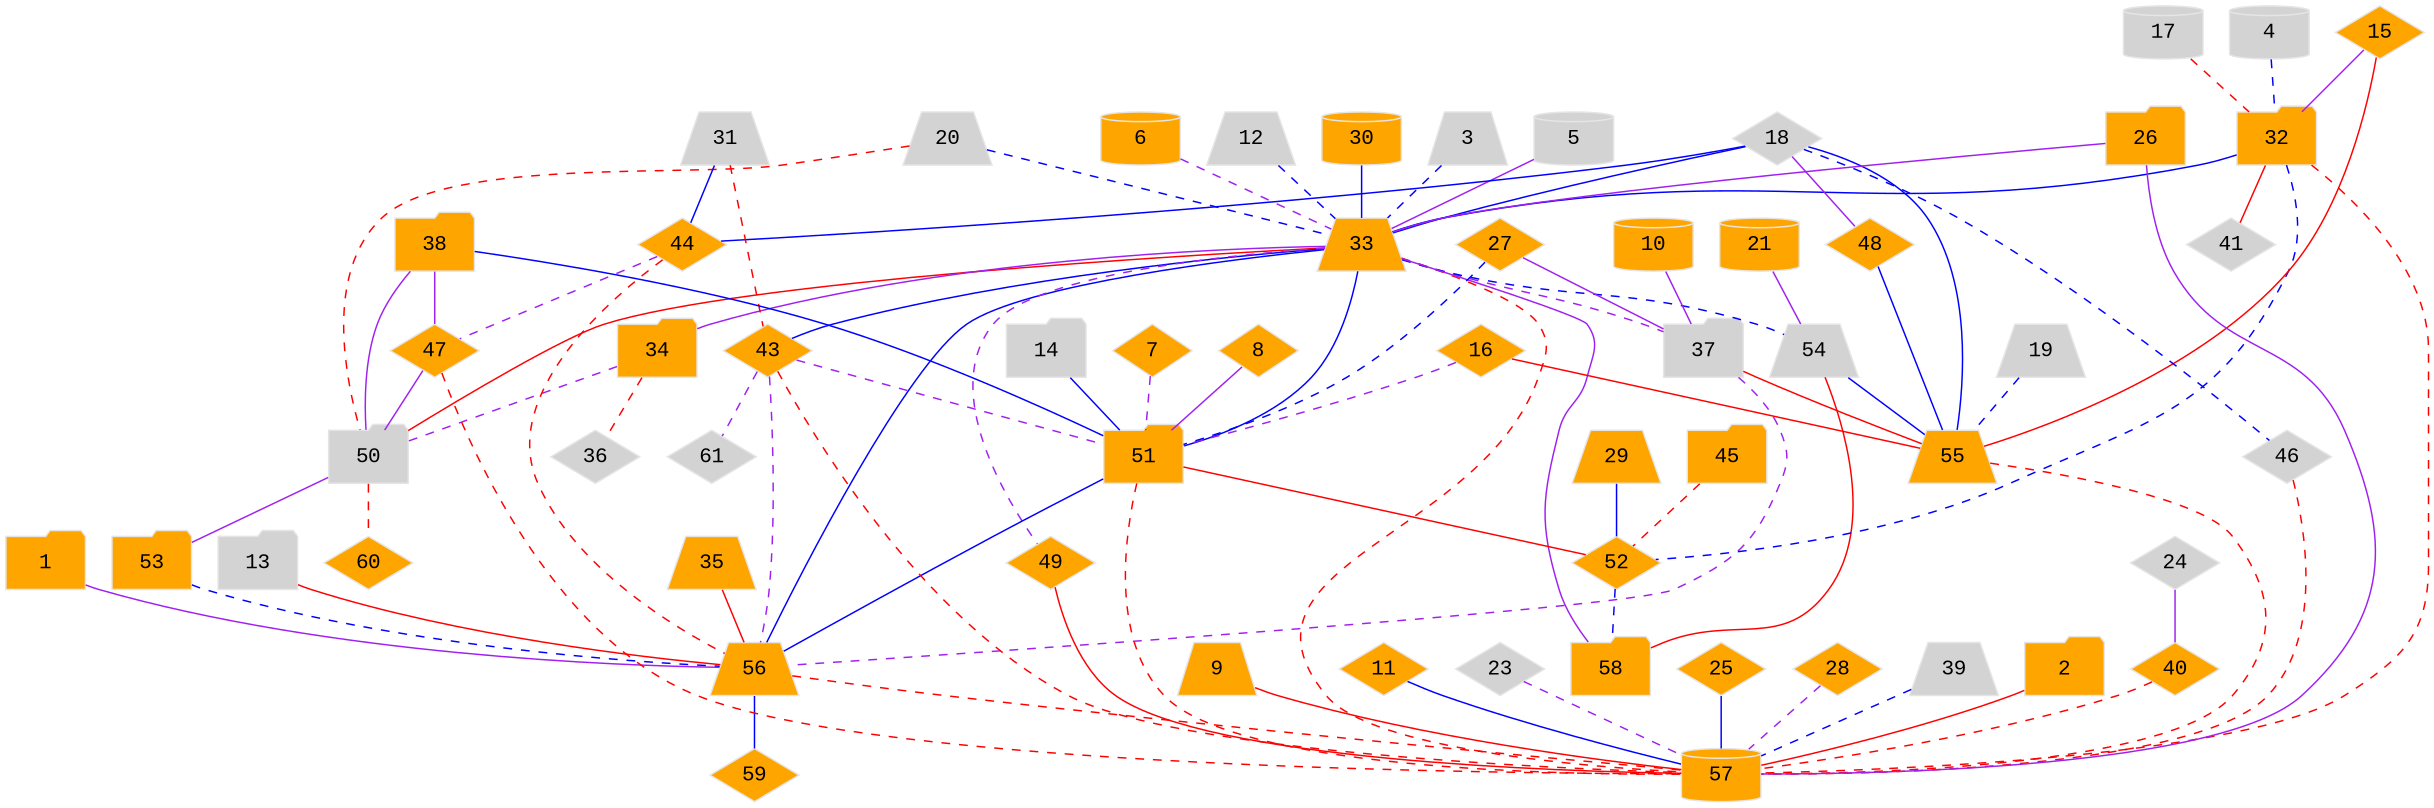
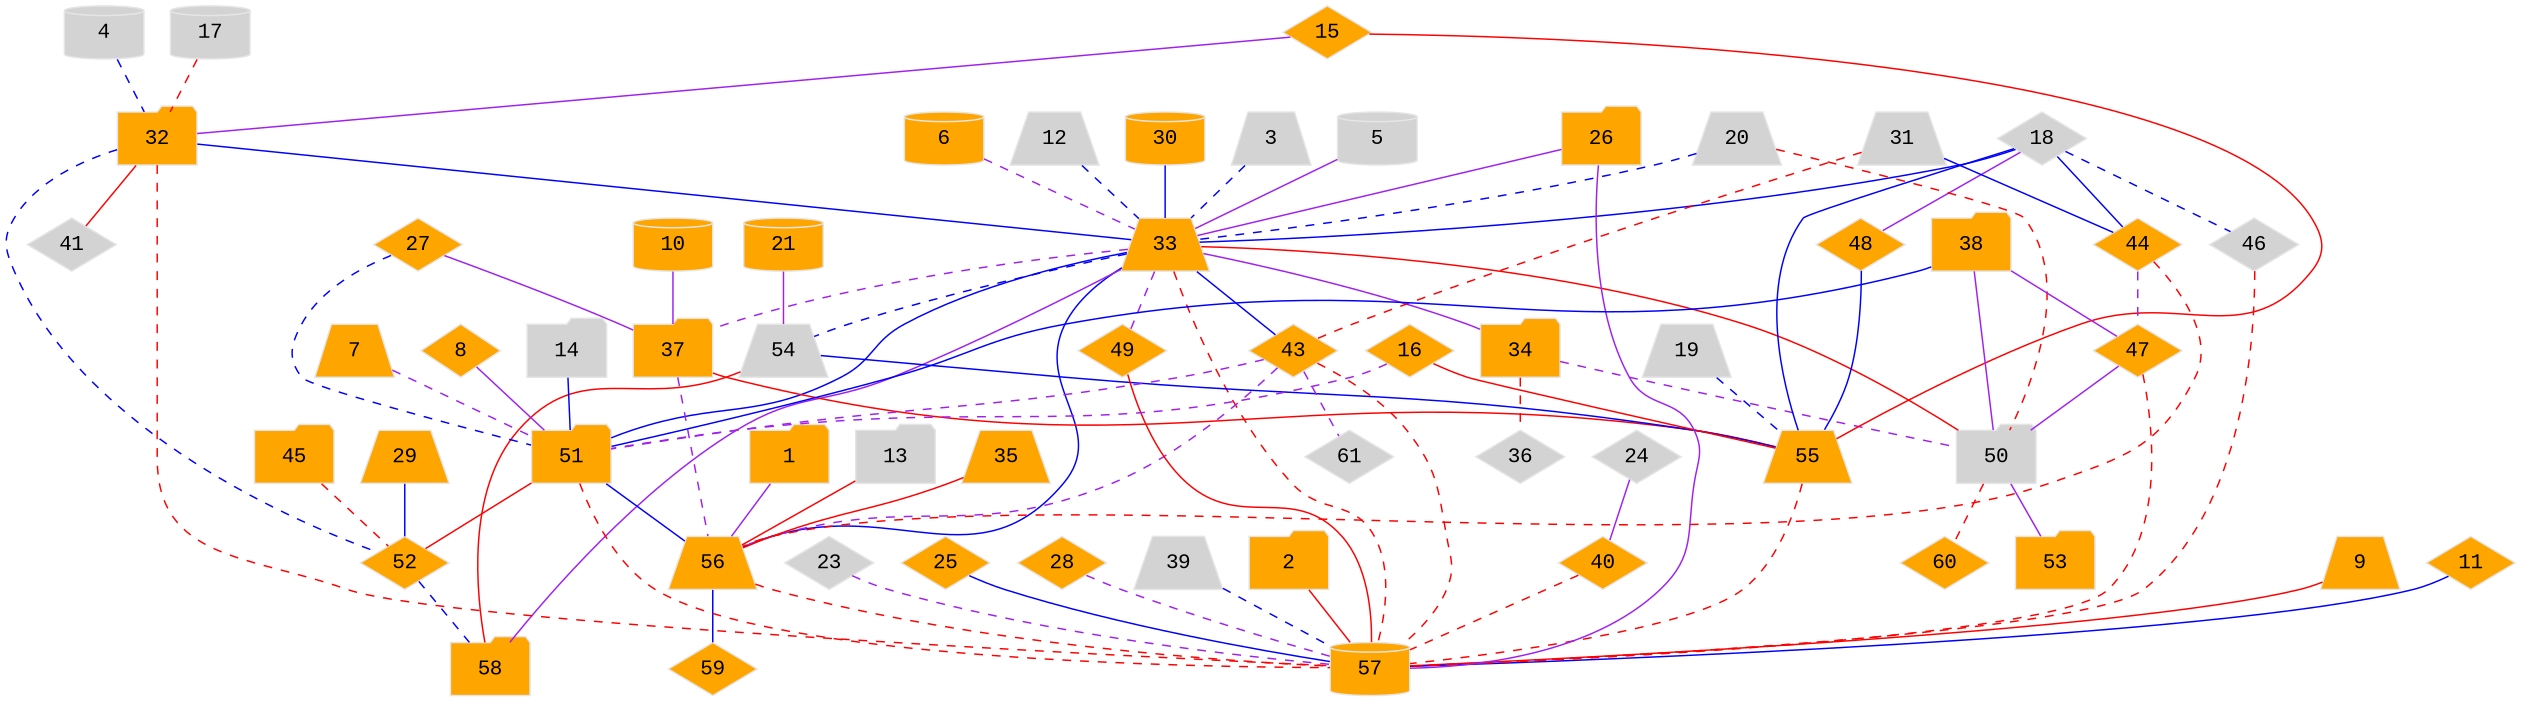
node "7": shape diamond -> trapezium
node "37": fillcolor lightgrey -> orange
edge "53" -- "56": removed
